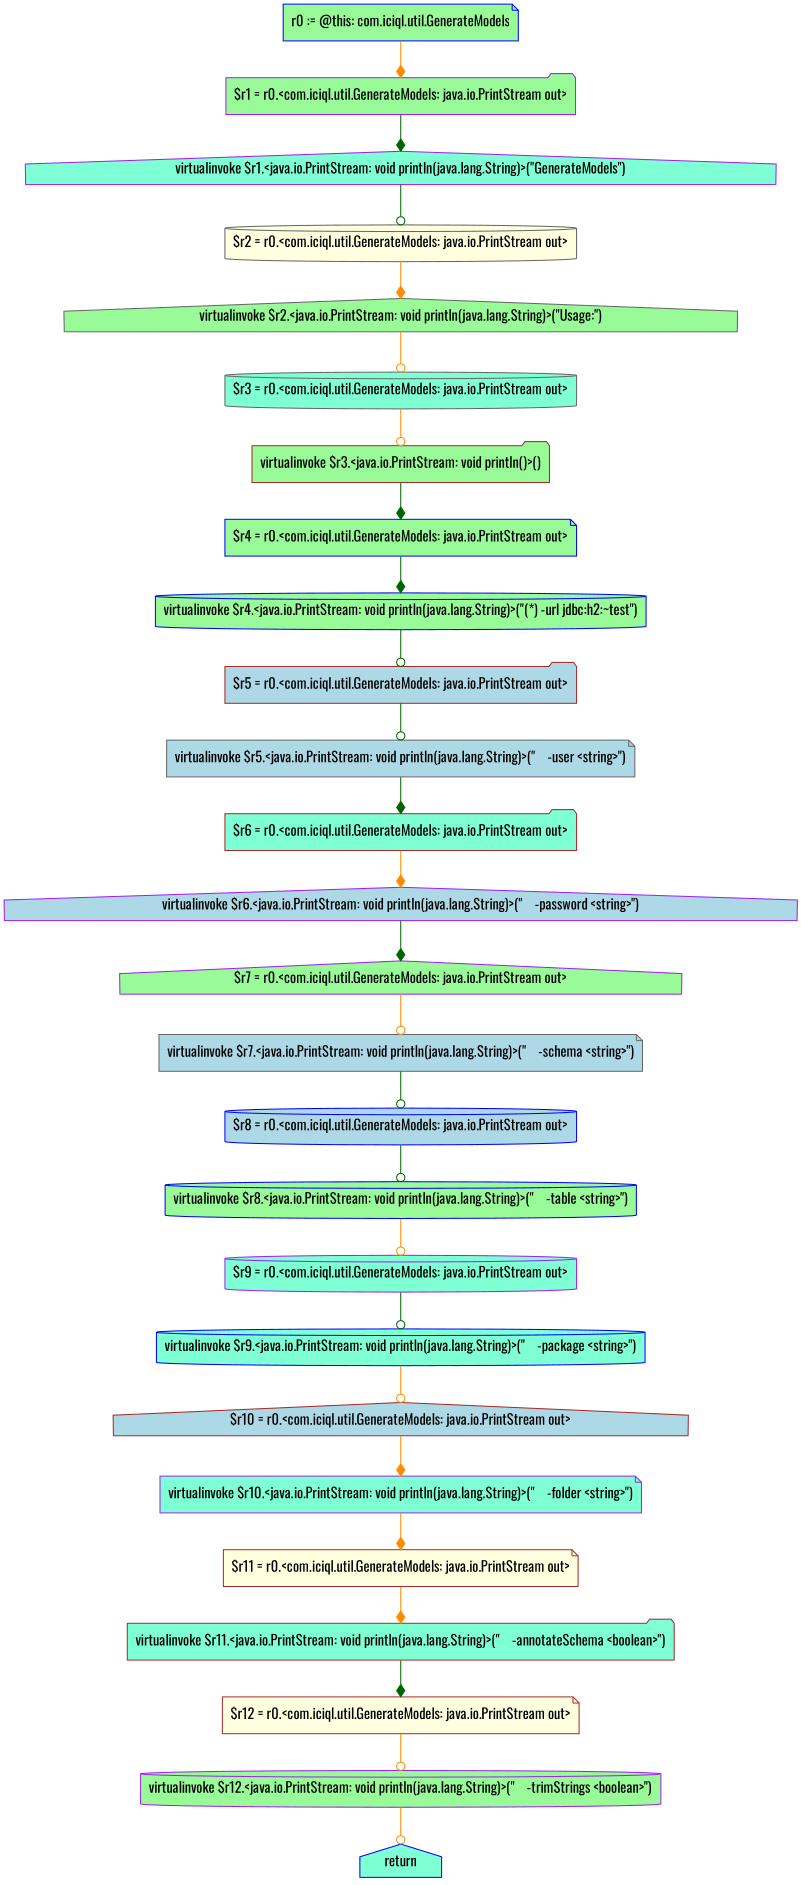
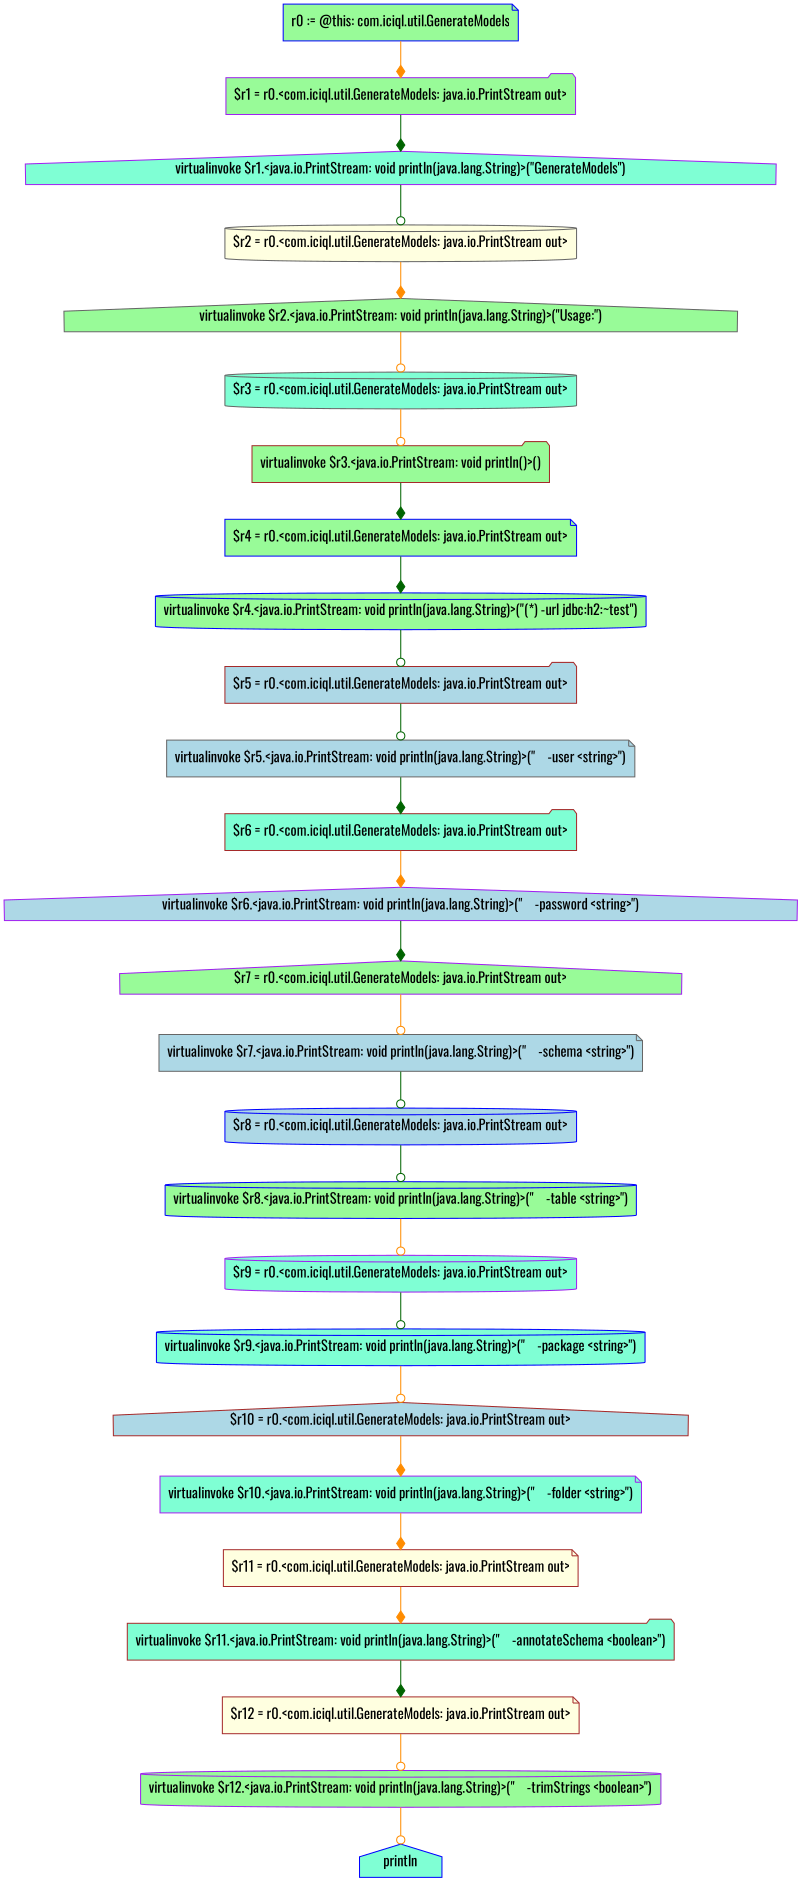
node "return": label "return" -> "println"
